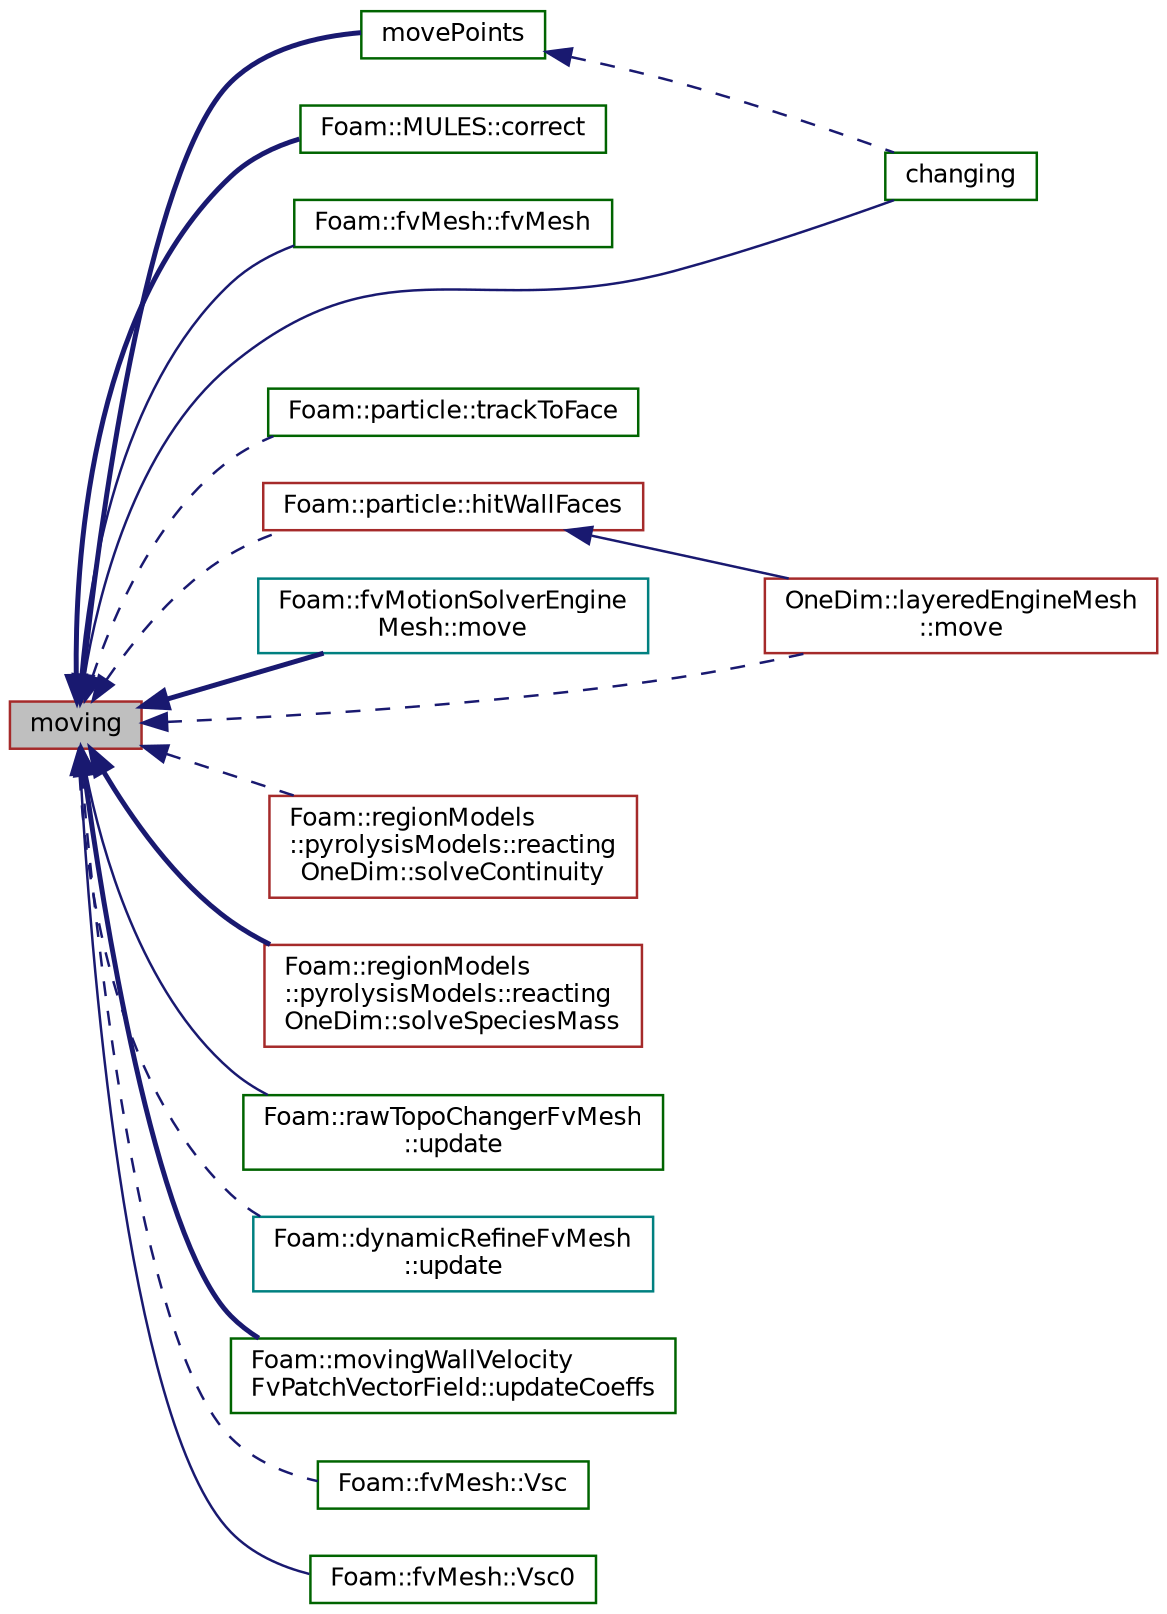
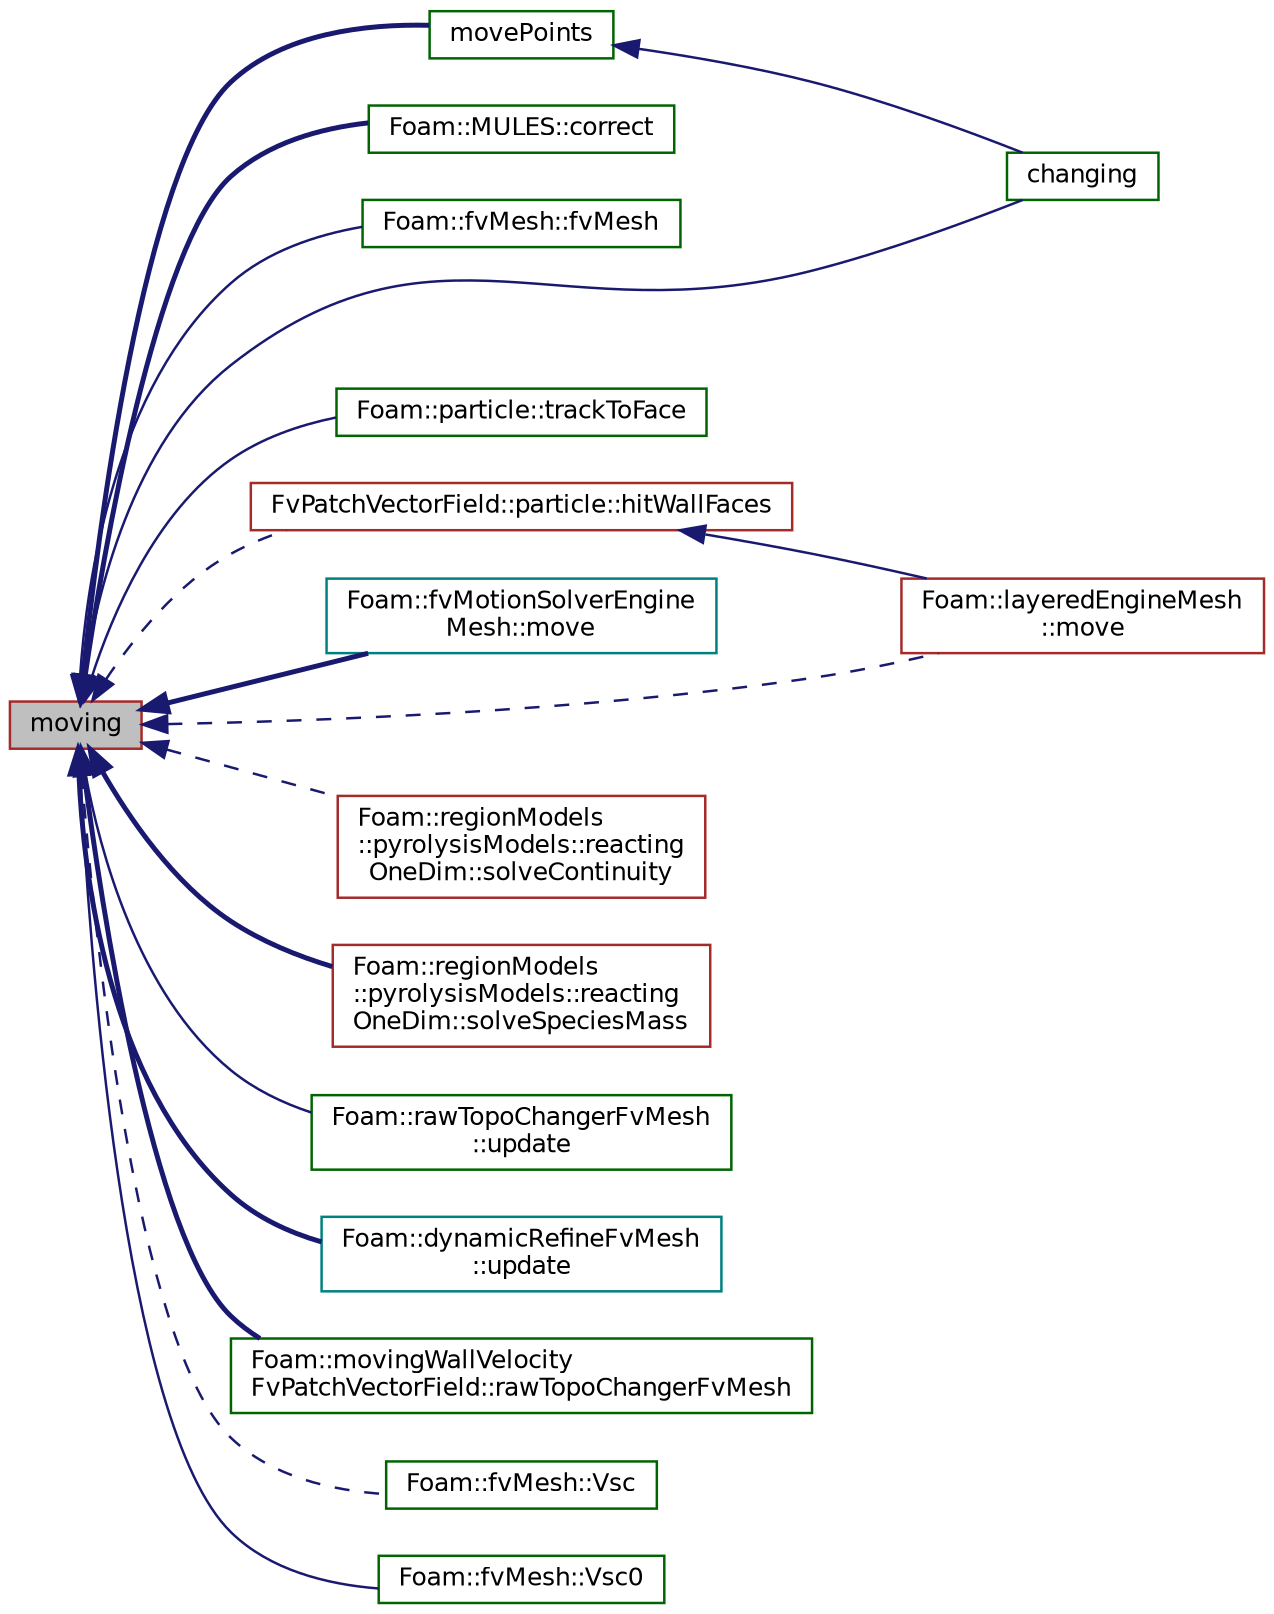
edge "changing" -> "movePoints": style dashed -> solid
node "Foam::particle::hitWallFaces": label "Foam::particle::hitWallFaces" -> "FvPatchVectorField::particle::hitWallFaces"
edge "Foam::particle::trackToFace" -> "moving": style dashed -> solid
node "OneDim::layeredEngineMesh ::move": label "OneDim::layeredEngineMesh ::move" -> "Foam::layeredEngineMesh ::move"
edge "Foam::dynamicRefineFvMesh ::update" -> "moving": style dashed -> bold
node "Foam::movingWallVelocity FvPatchVectorField::updateCoeffs": label "Foam::movingWallVelocity FvPatchVectorField::updateCoeffs" -> "Foam::movingWallVelocity FvPatchVectorField::rawTopoChangerFvMesh"
